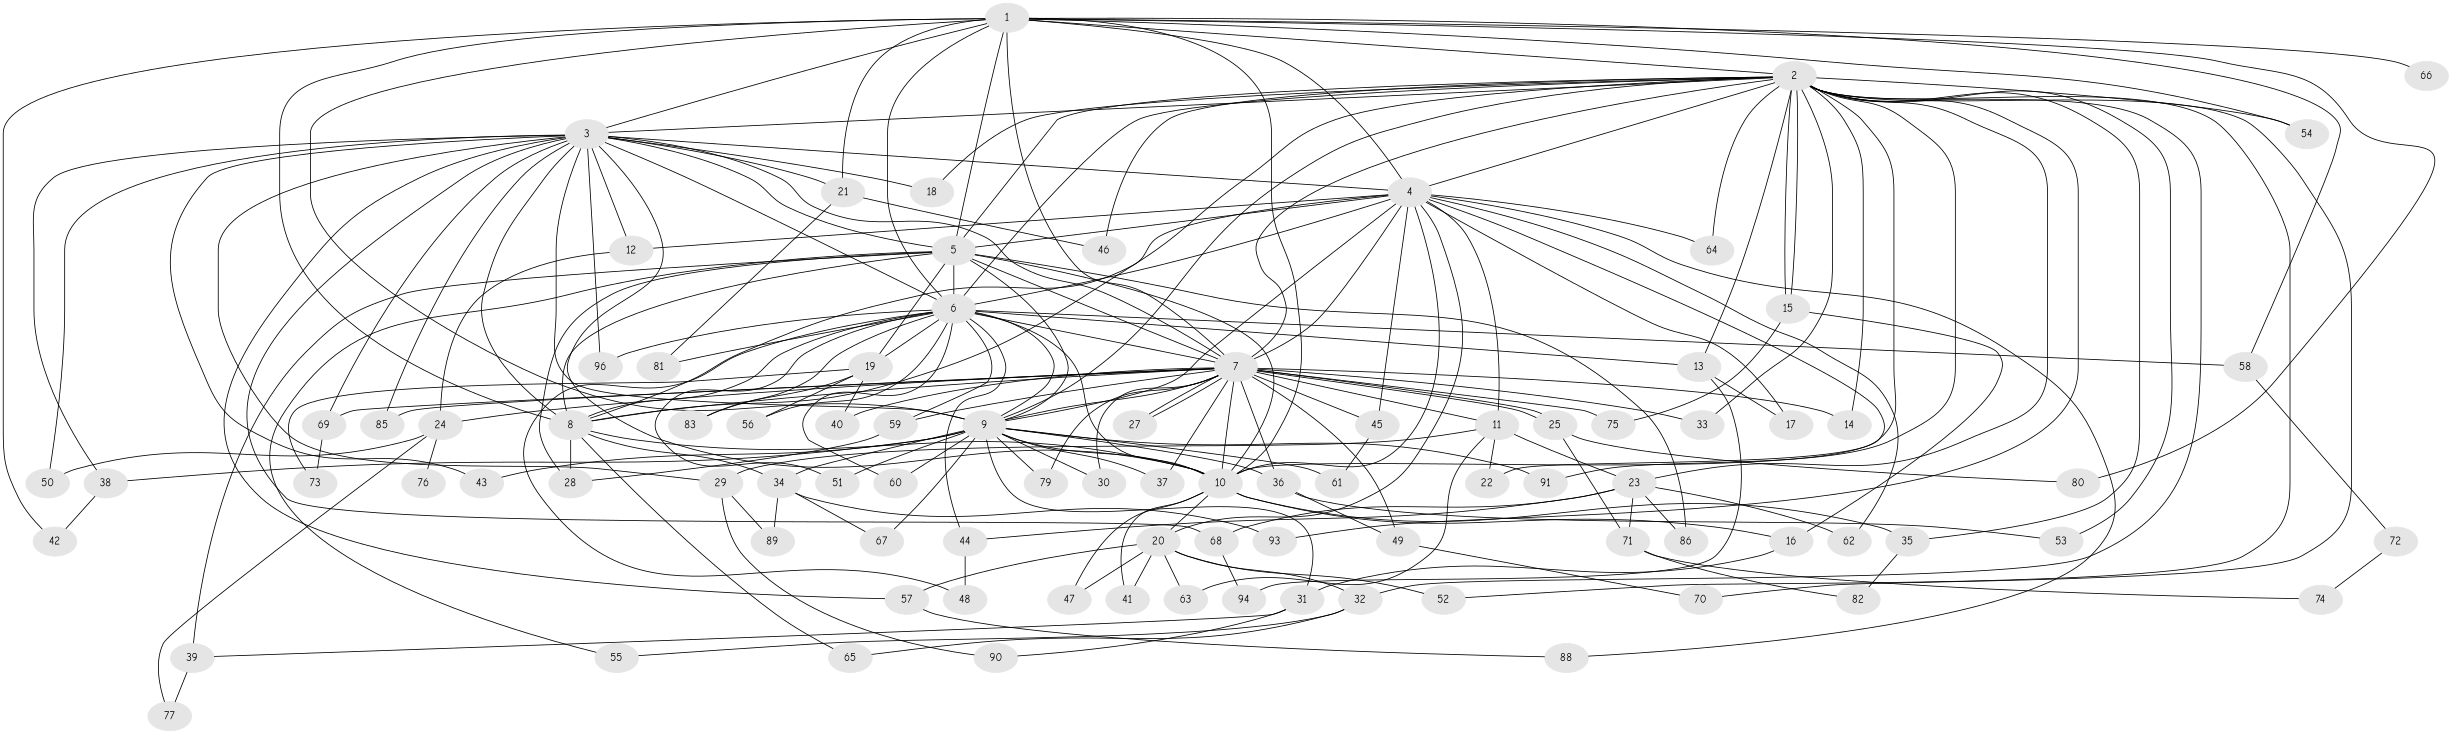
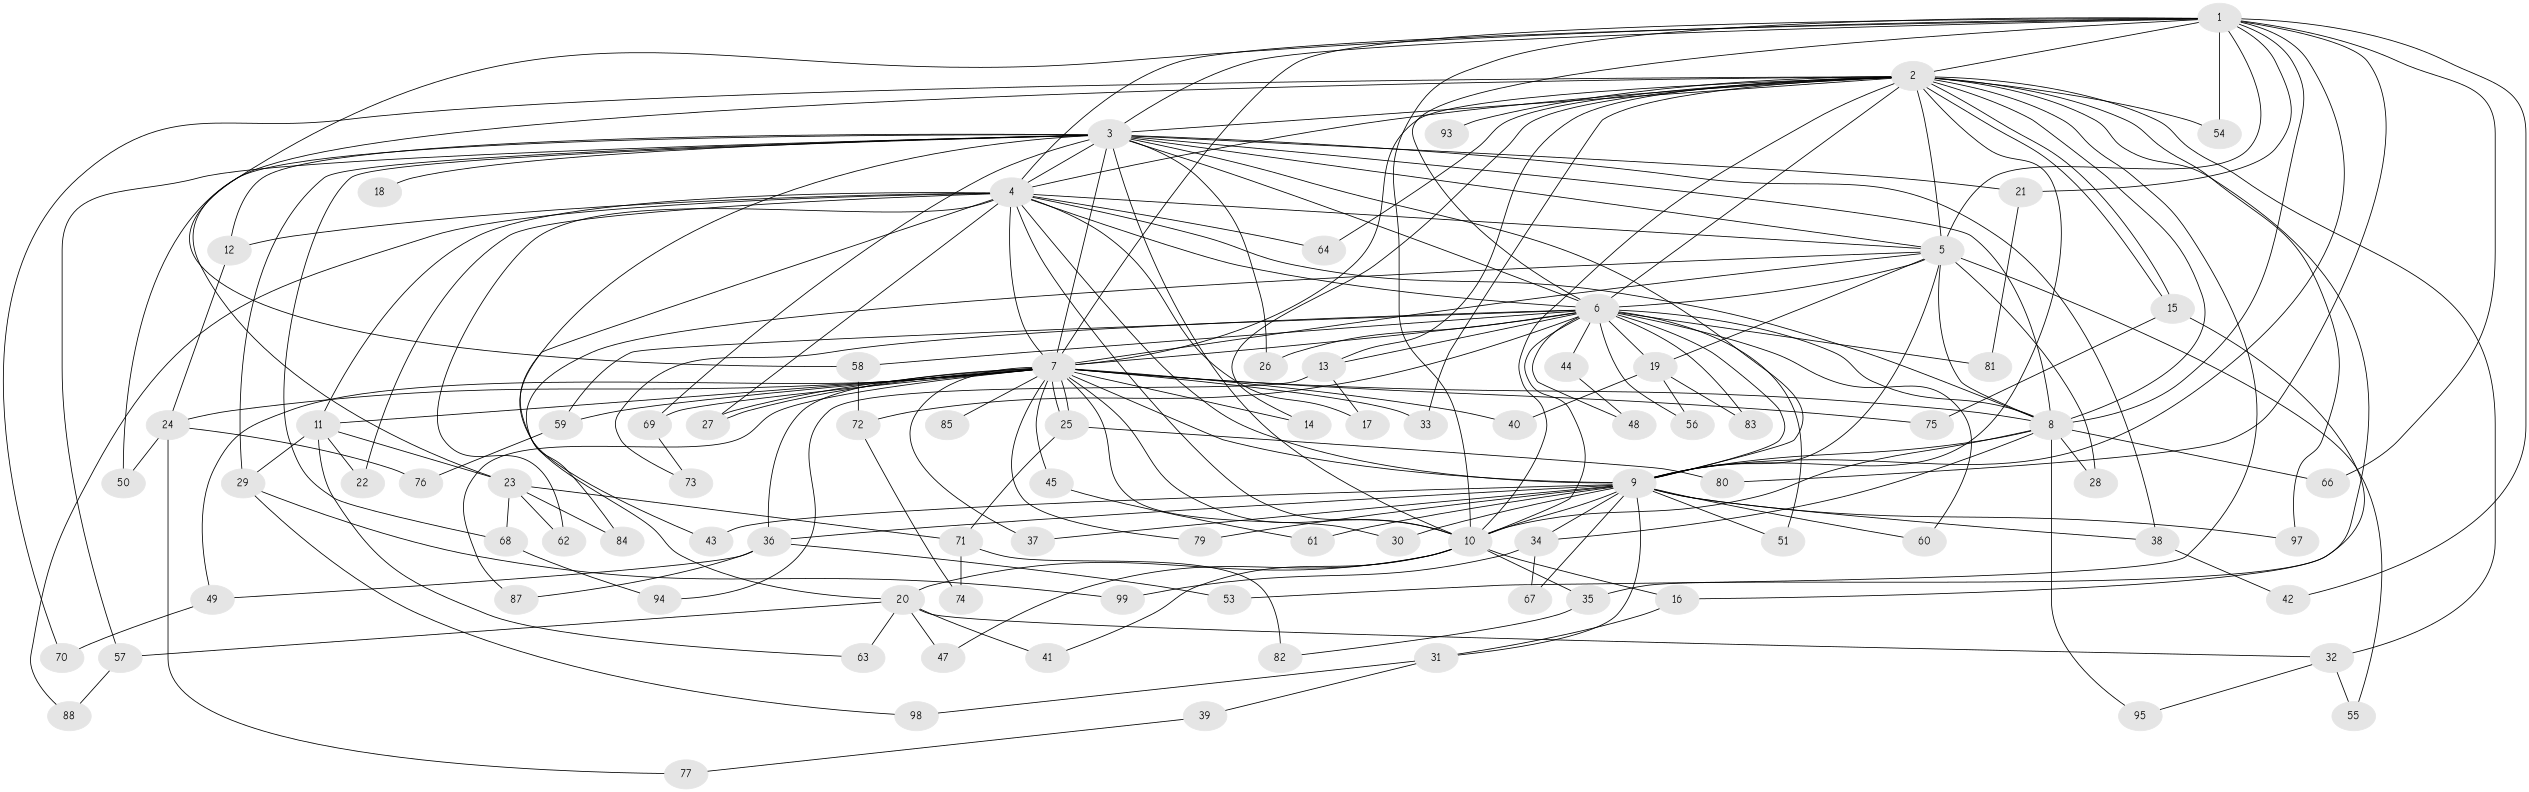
edge "2" -- "18": removed
node "46": removed
edge "3" -- "85": removed
edge "5" -- "39": removed
edge "5" -- "10": removed
edge "4" -- "45": now "4" -- "27"
node "96": label "96" -> "26"
edge "19" -- "73": now "6" -- "73"
edge "6" -- "72": added
edge "8" -- "9": added
edge "8" -- "66": added
edge "59" -- "28": now "59" -- "76"
node "91": label "91" -> "97"
edge "34" -- "93": removed
edge "23" -- "44": removed
node "89": label "89" -> "99"
node "86": label "86" -> "84"
node "87": added
node "52": removed
node "65": label "65" -> "95"
node "90": label "90" -> "98"
